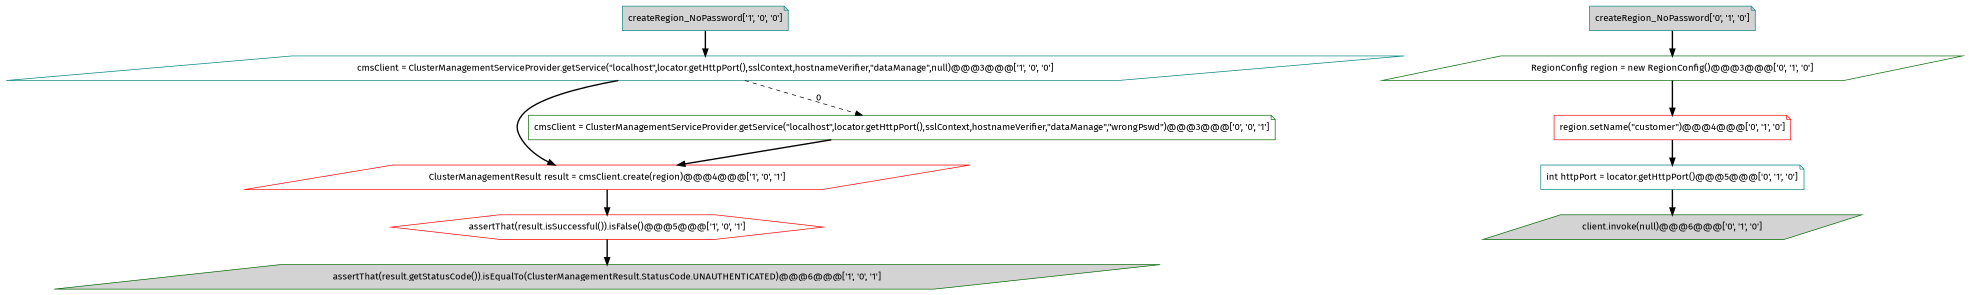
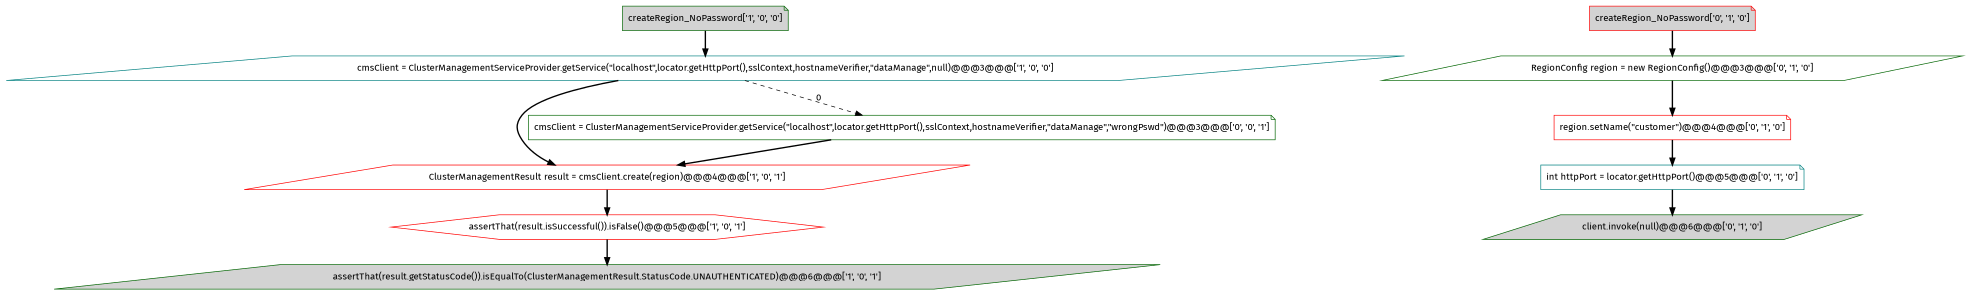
node "createRegion_NoPassword['1', '0', '0']": color teal -> darkgreen
node "createRegion_NoPassword['0', '1', '0']": color teal -> red
